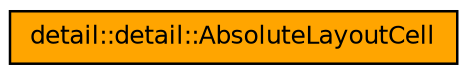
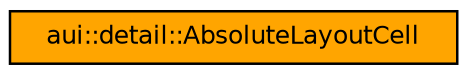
node "detail::detail::AbsoluteLayoutCell": label "detail::detail::AbsoluteLayoutCell" -> "aui::detail::AbsoluteLayoutCell"
